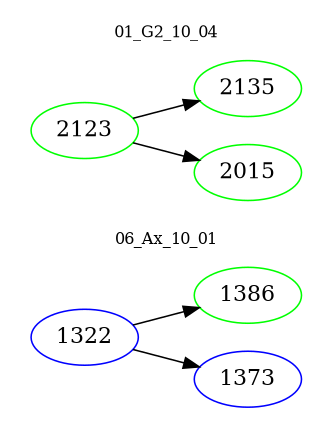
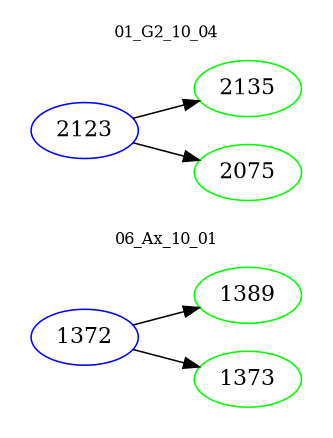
node "2123": color green -> blue
node "2015": label "2015" -> "2075"
node "1386": label "1386" -> "1389"
node "1322": label "1322" -> "1372"
node "1373": color blue -> green
